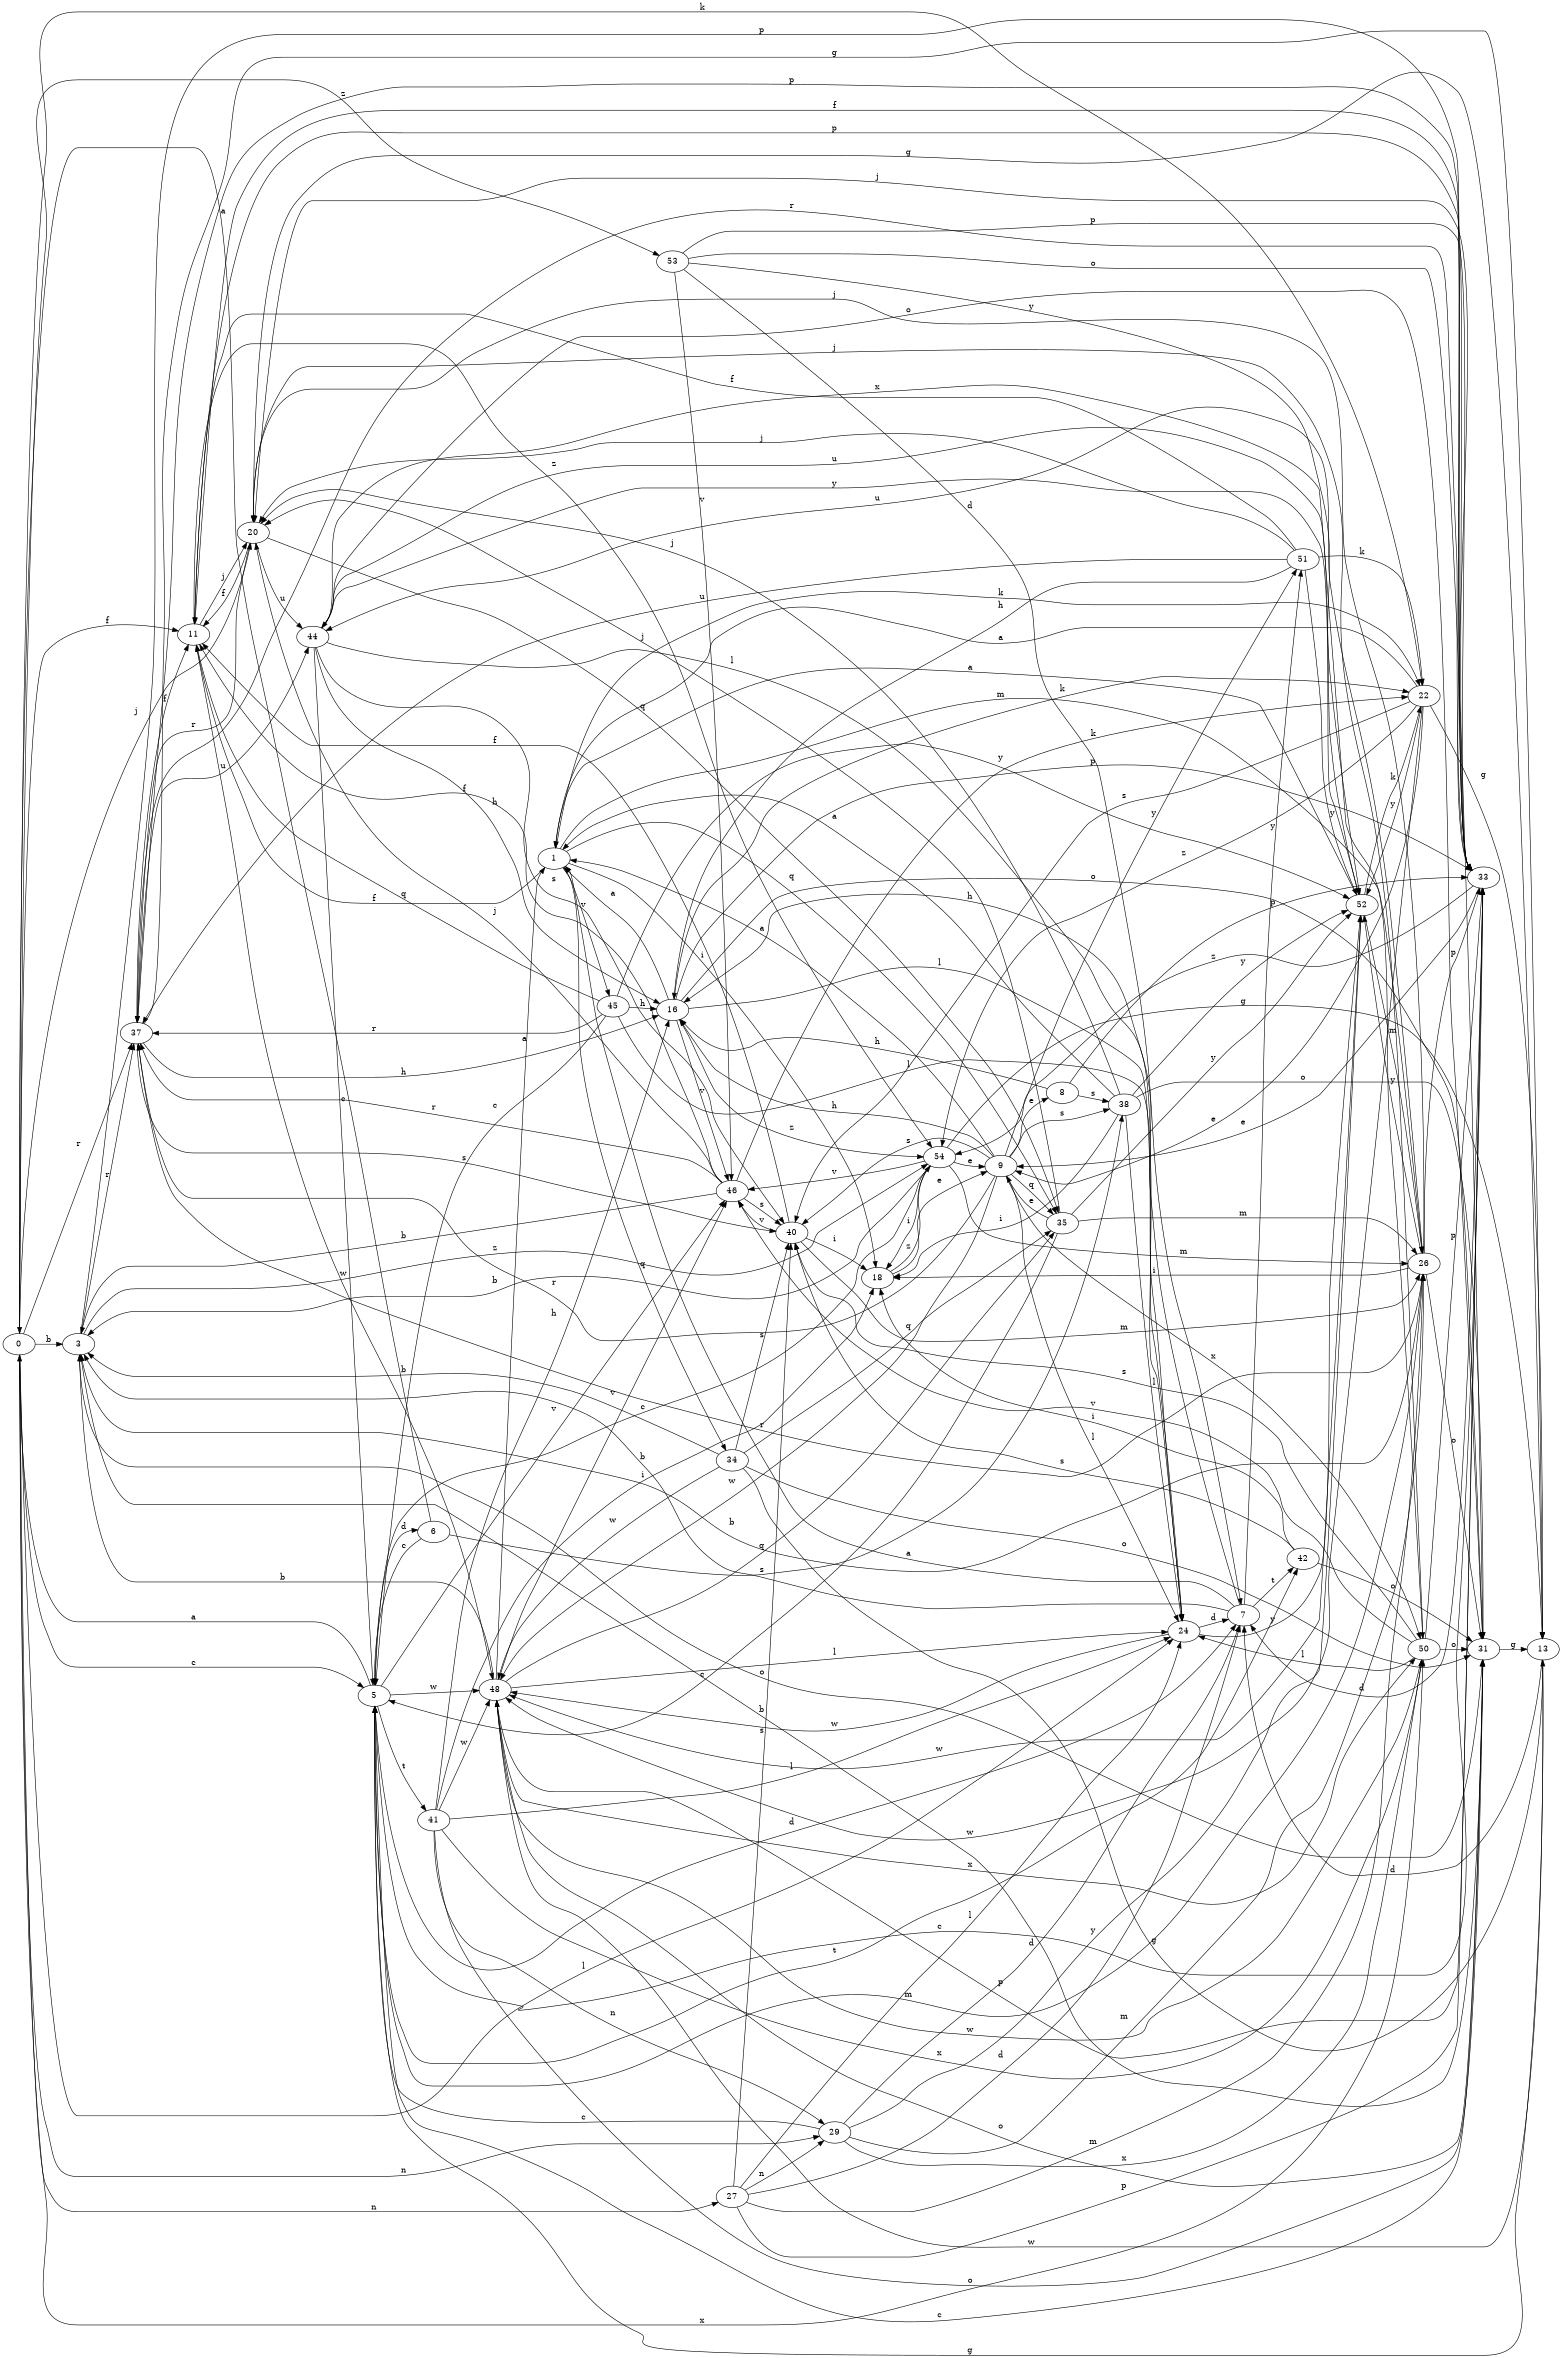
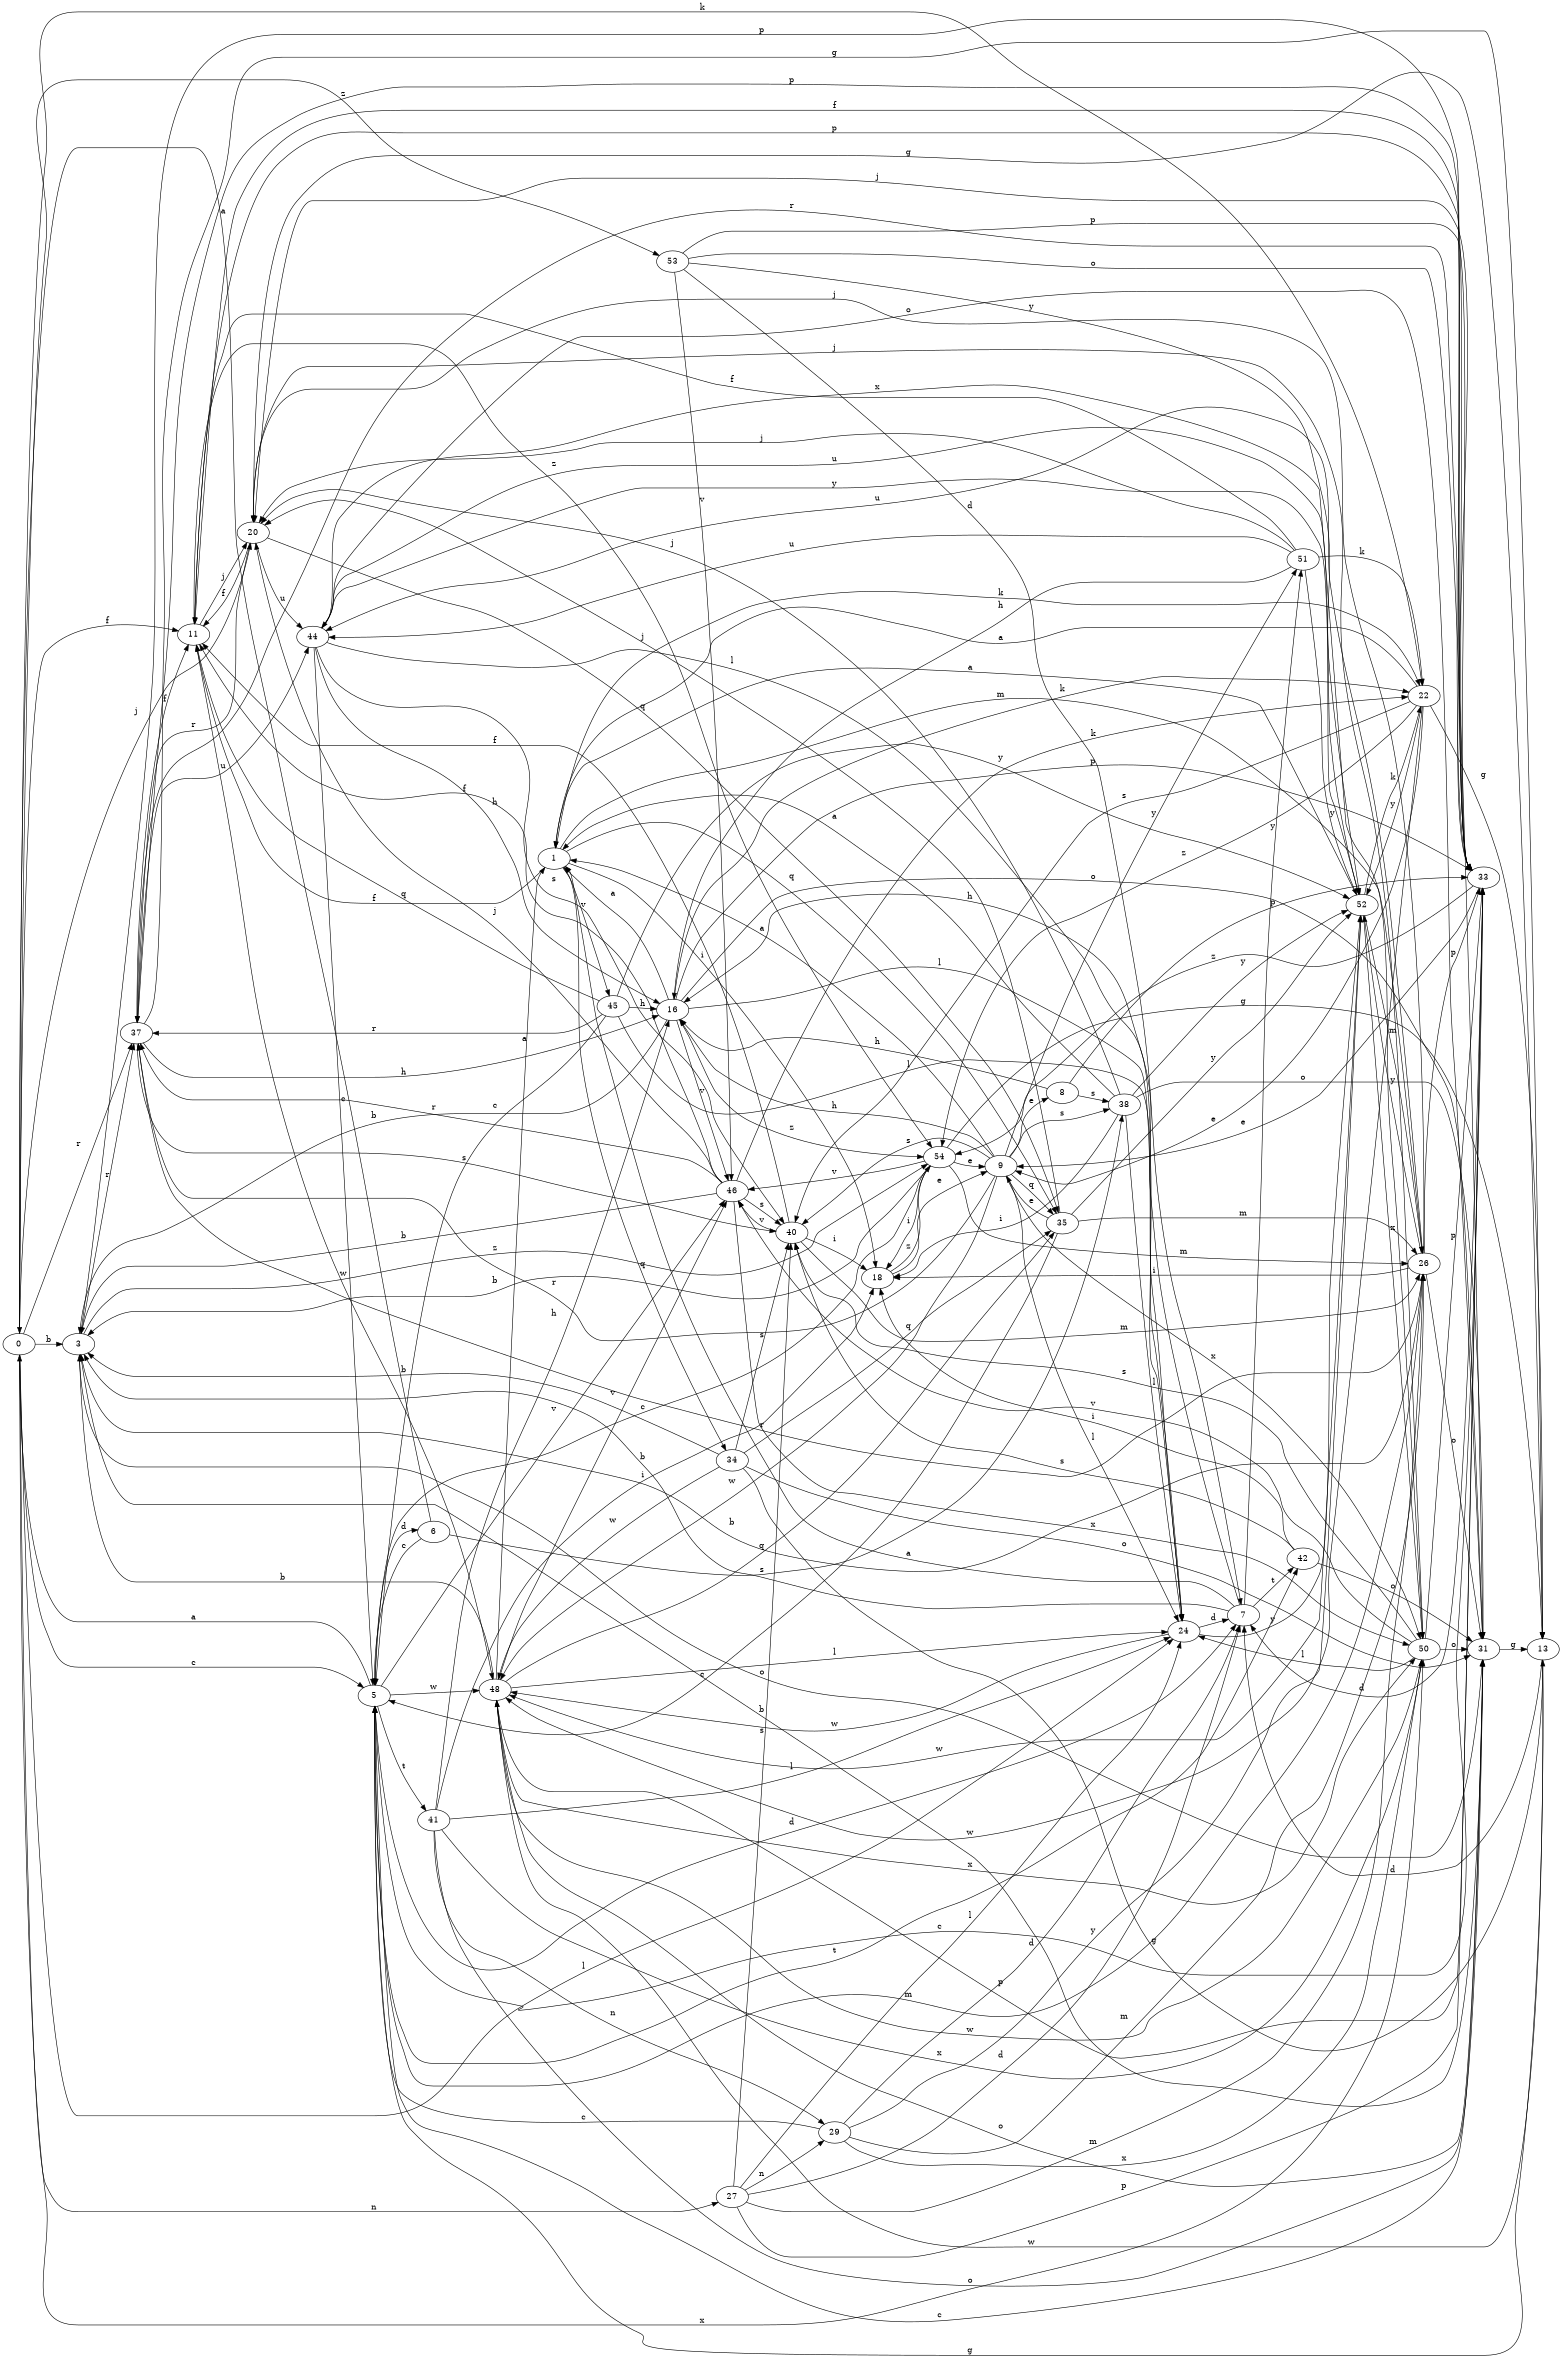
edge "51" -> "37": now "51" -> "44"
edge "16" -> "3": added, label "b"
edge "52" -> "50": added, label "x"
edge "46" -> "50": added, label "x"
edge "41" -> "48": removed, label "w"
edge "0" -> "29": removed, label "n"
